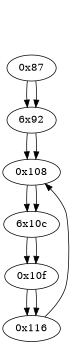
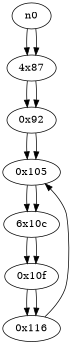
node "n0": added
node "0x87": label "0x87" -> "4x87"
node "6x92": label "6x92" -> "0x92"
node "0x108": label "0x108" -> "0x105"
